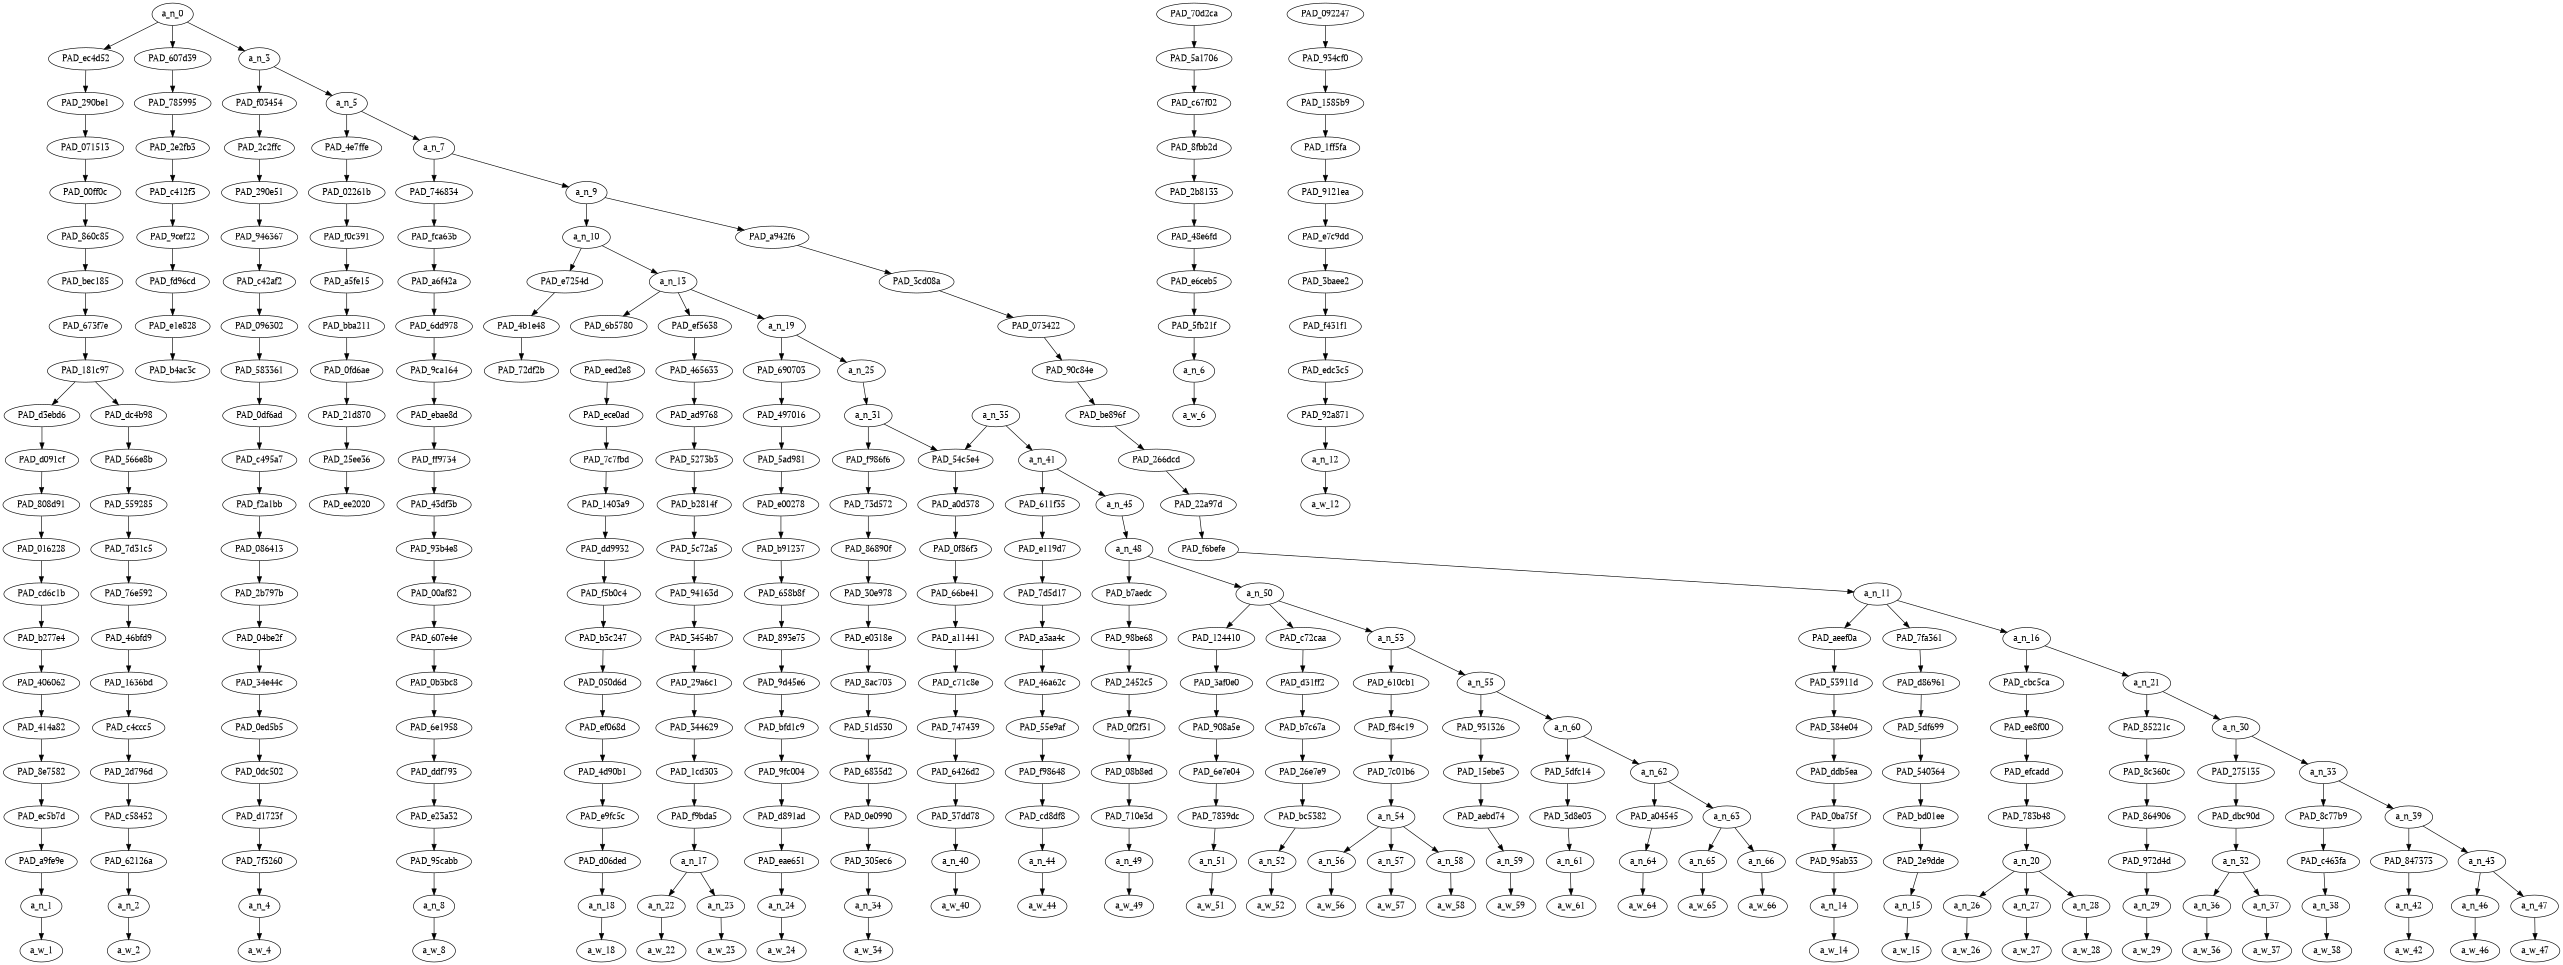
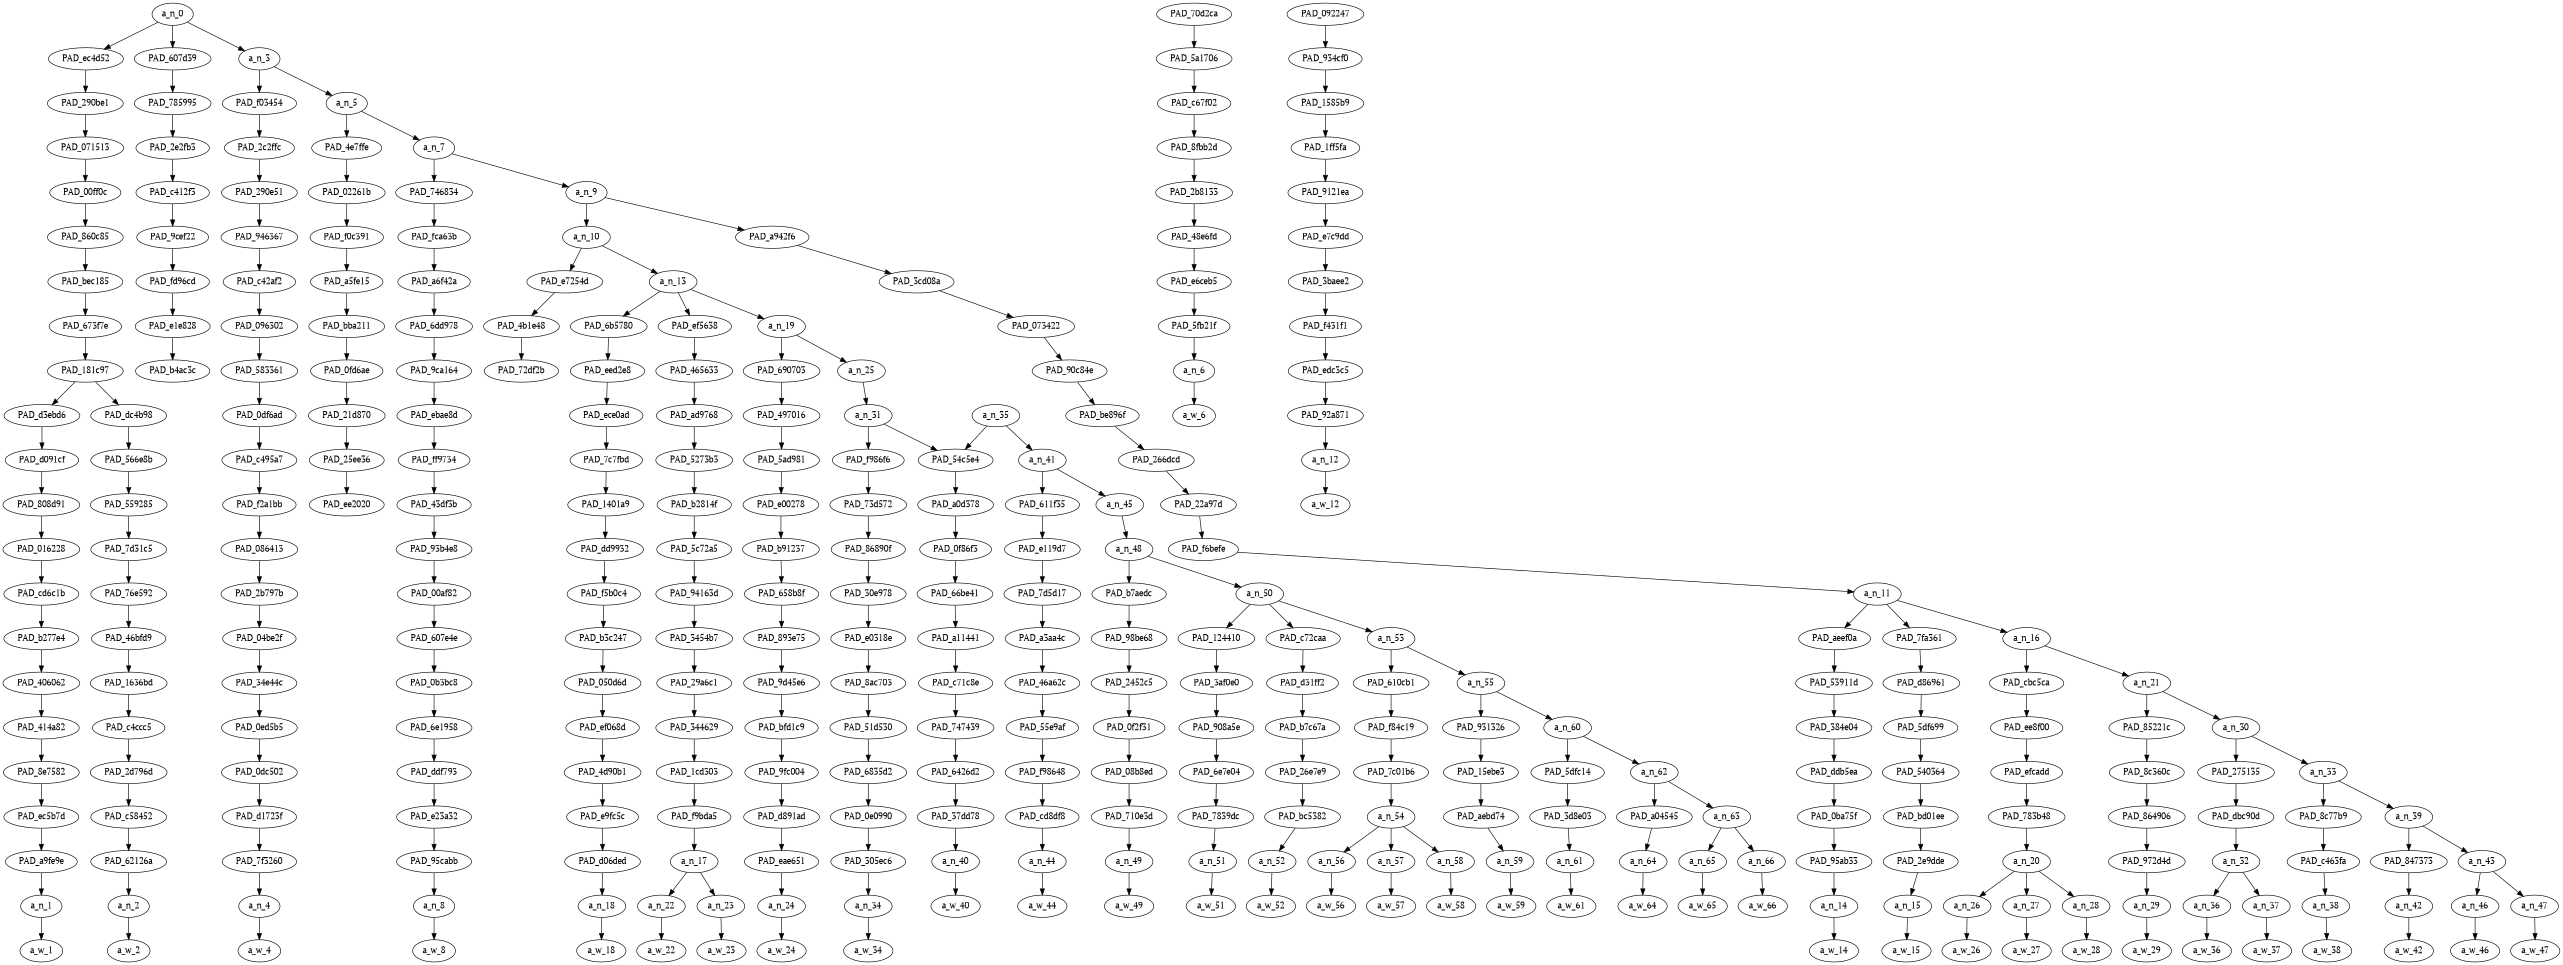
edge "PAD_6b5780" -> "PAD_eed2e8": added
node "PAD_1403a9": label "PAD_1403a9" -> "PAD_1401a9"
